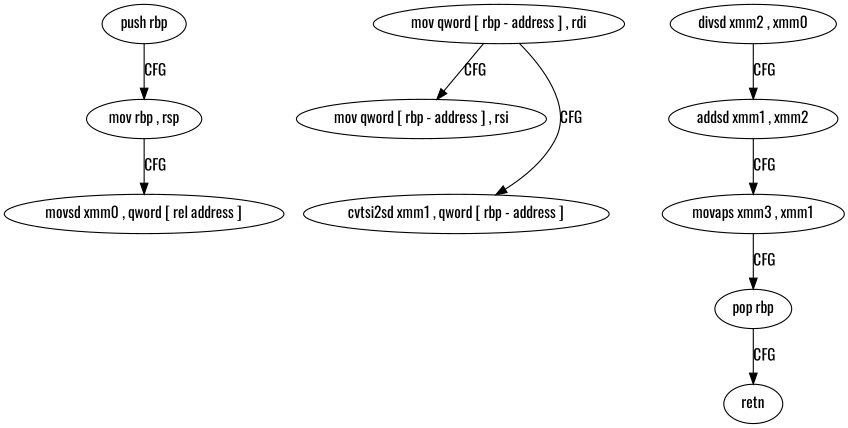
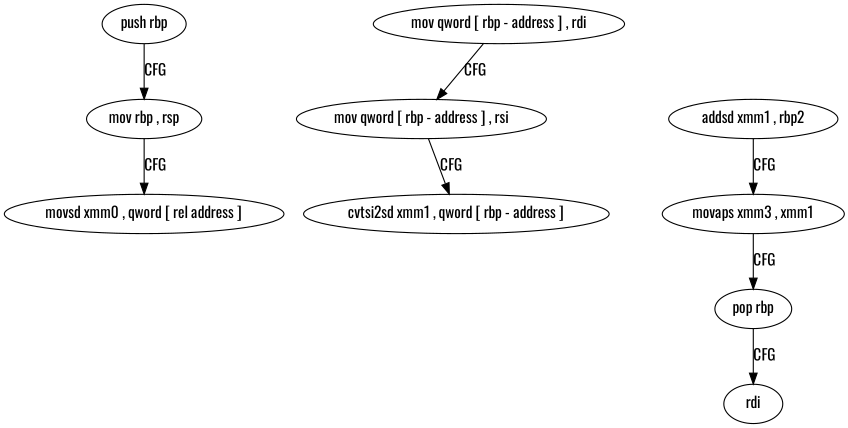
node "divsd xmm2 , xmm0": removed
node "addsd xmm1 , xmm2": label "addsd xmm1 , xmm2" -> "addsd xmm1 , rbp2"
edge "mov qword [ rbp - address ] , rdi" -> "cvtsi2sd xmm1 , qword [ rbp - address ]": now "mov qword [ rbp - address ] , rsi" -> "cvtsi2sd xmm1 , qword [ rbp - address ]"
node "retn": label "retn" -> "rdi"
